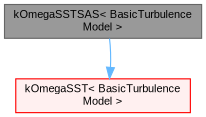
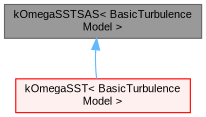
edge "kOmegaSSTSAS< BasicTurbulence Model >" -> "kOmegaSST< BasicTurbulence Model >": reversed
